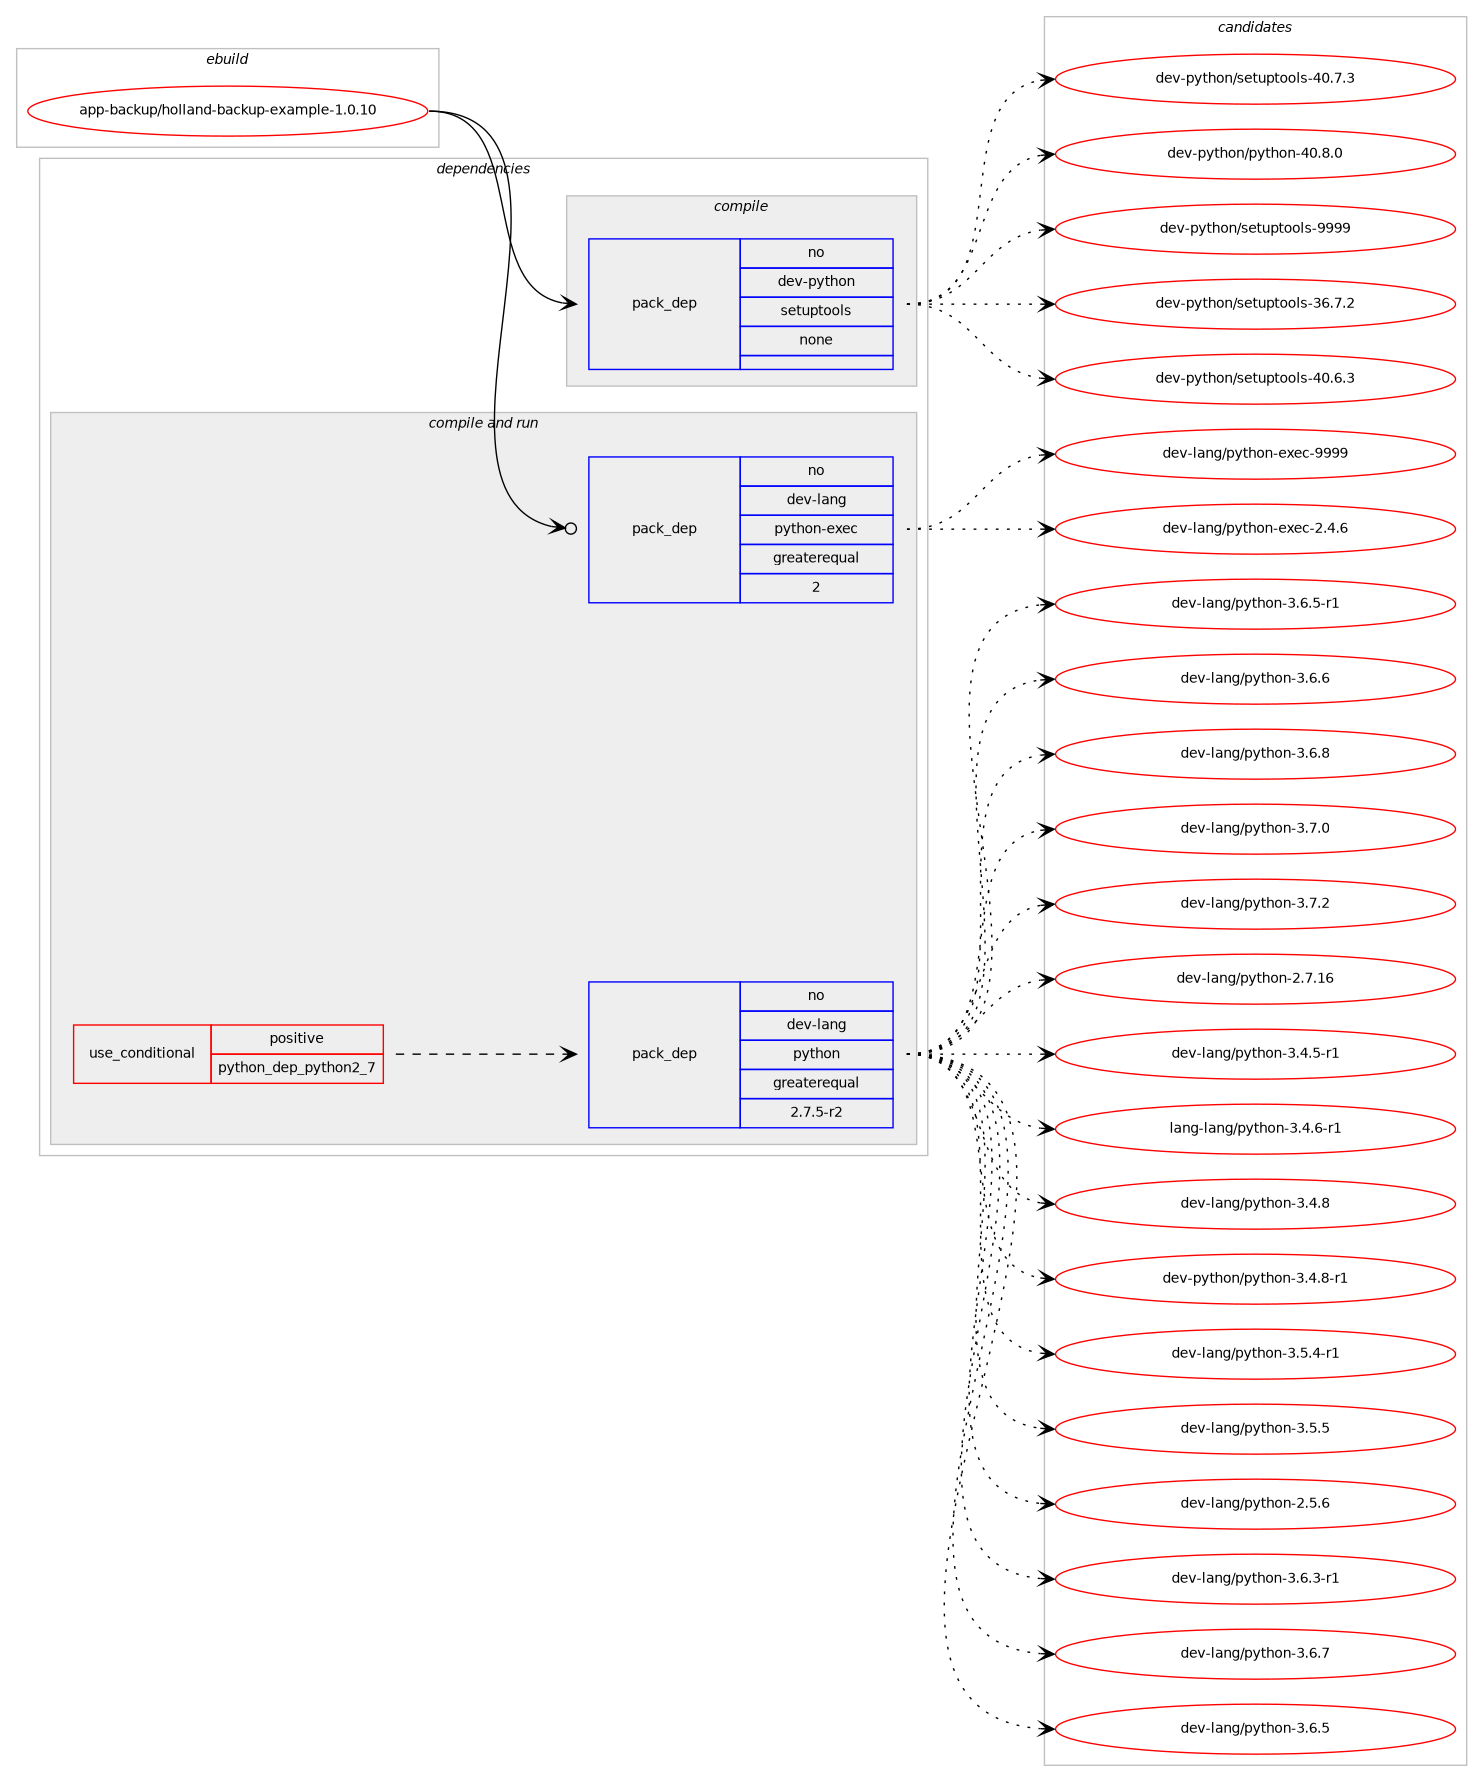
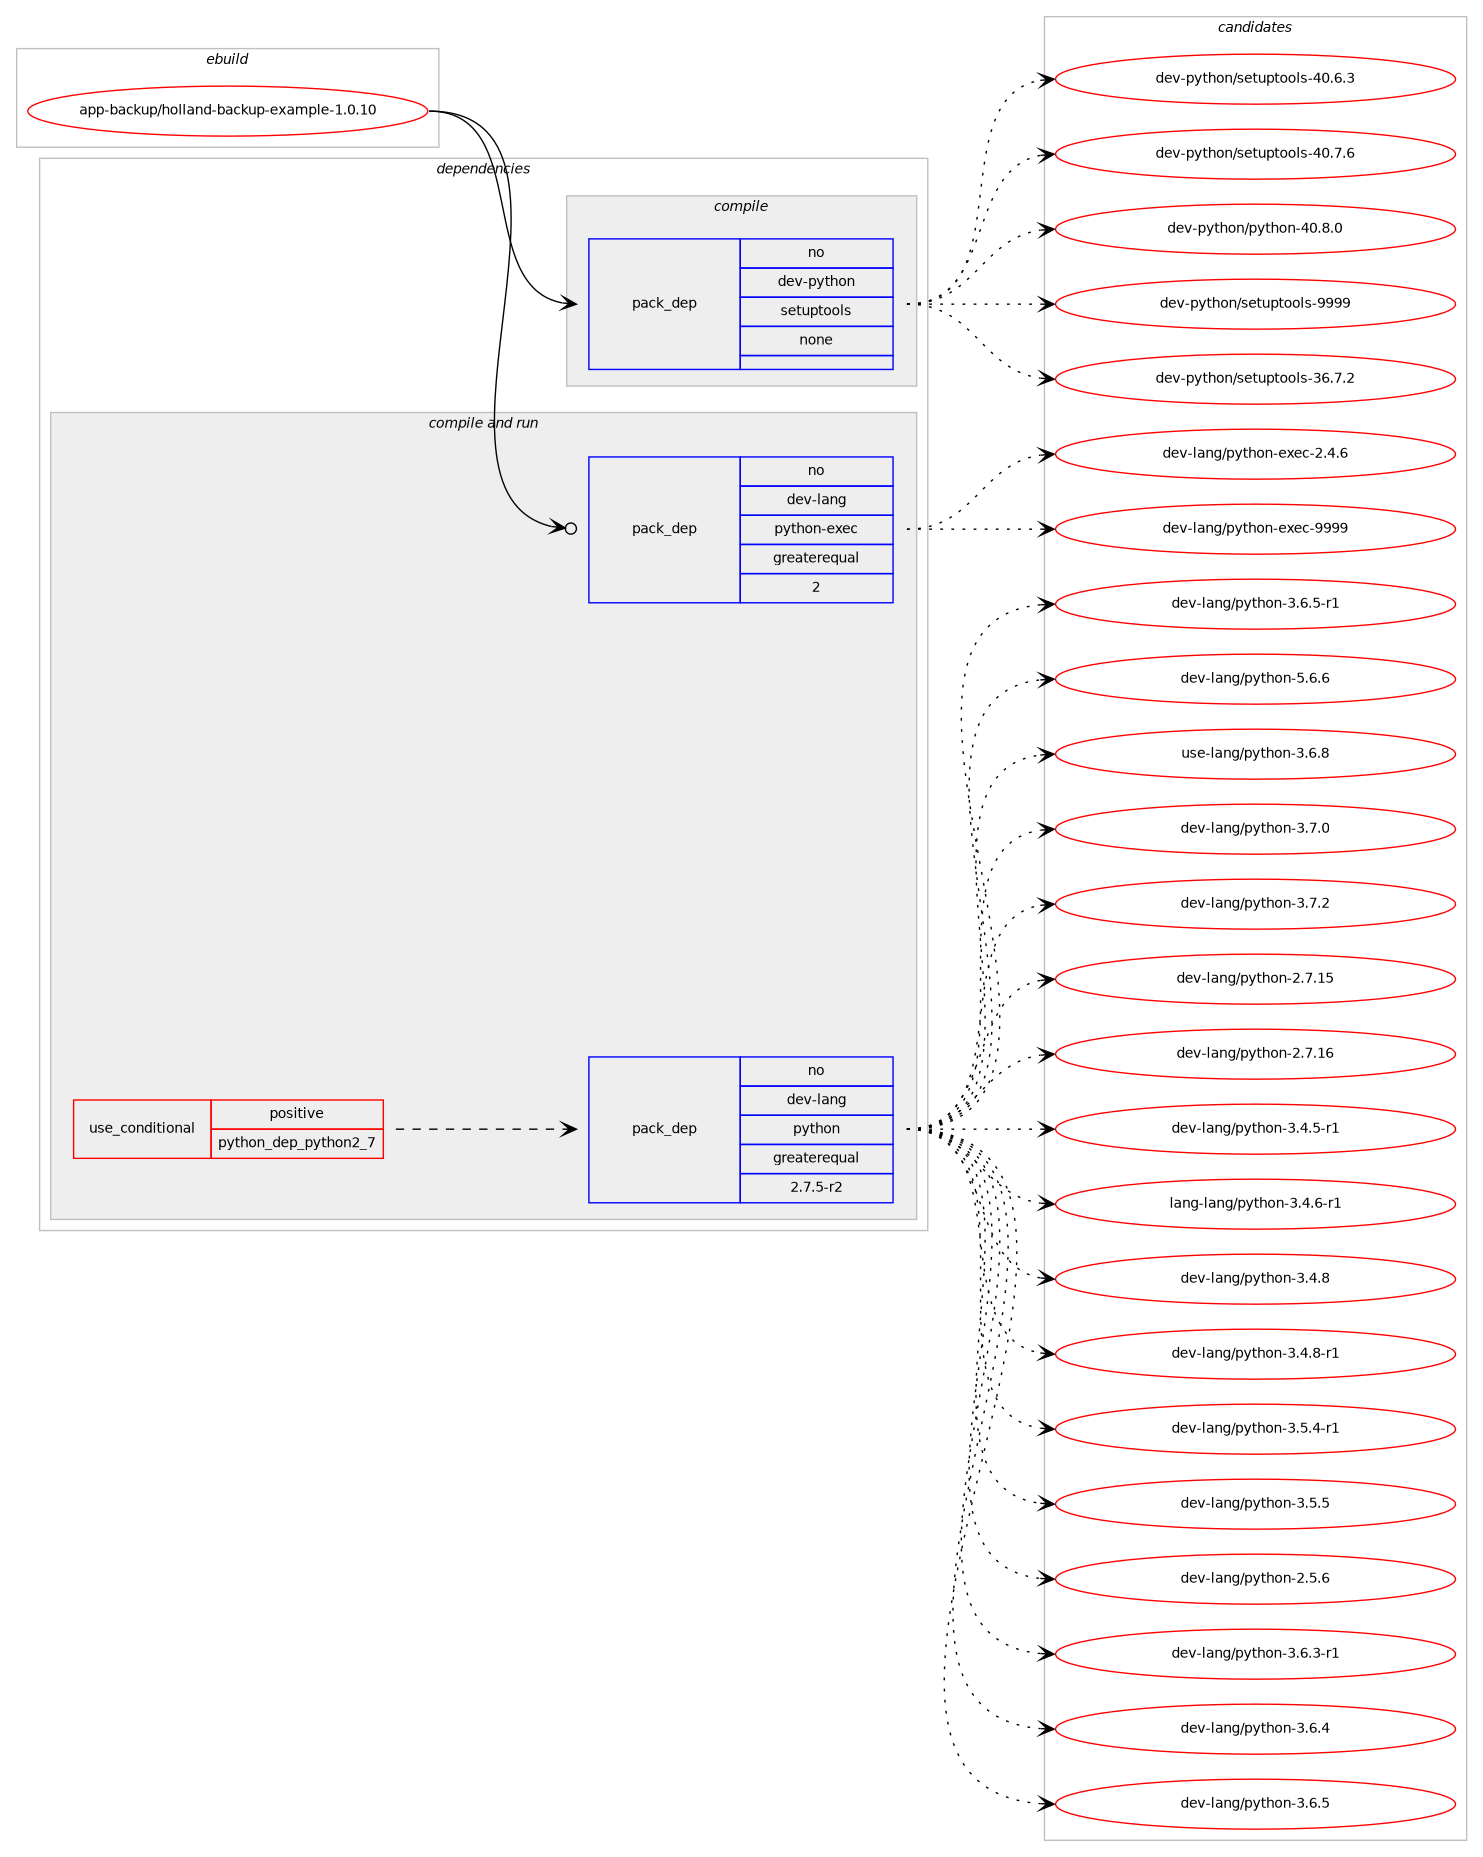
node "dev-python/setuptools-40.7.3": label "dev-python/setuptools-40.7.3" -> "dev-python/setuptools-40.7.6"
node "dev-lang/python-3.6.6": label "dev-lang/python-3.6.6" -> "dev-lang/python-5.6.6"
node "dev-lang/python-3.6.8": label "dev-lang/python-3.6.8" -> "use-lang/python-3.6.8"
node "dev-lang/python-2.7.15": added
node "dev-python/python-3.4.8-r1": label "dev-python/python-3.4.8-r1" -> "dev-lang/python-3.4.8-r1"
node "dev-lang/python-3.6.7": label "dev-lang/python-3.6.7" -> "dev-lang/python-3.6.4"
